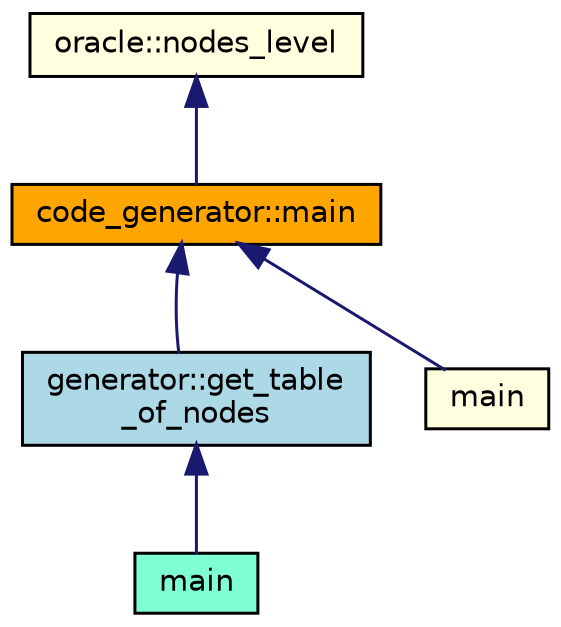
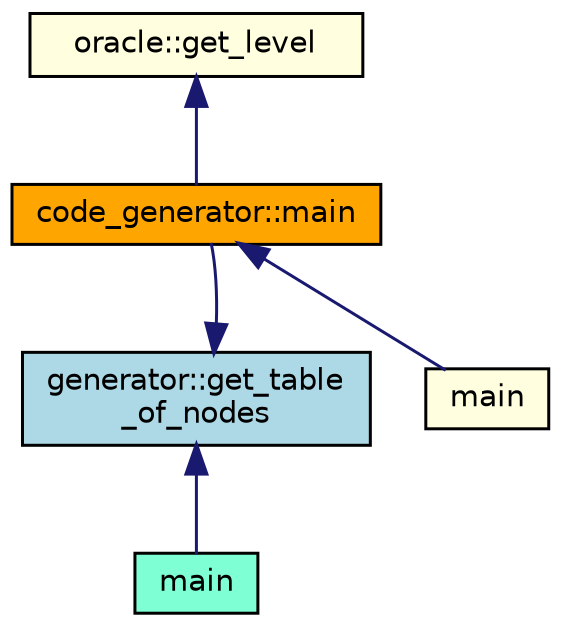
node "oracle::nodes_level": label "oracle::nodes_level" -> "oracle::get_level"
edge "generator::get_table _of_nodes" -> "code_generator::main": reversed
